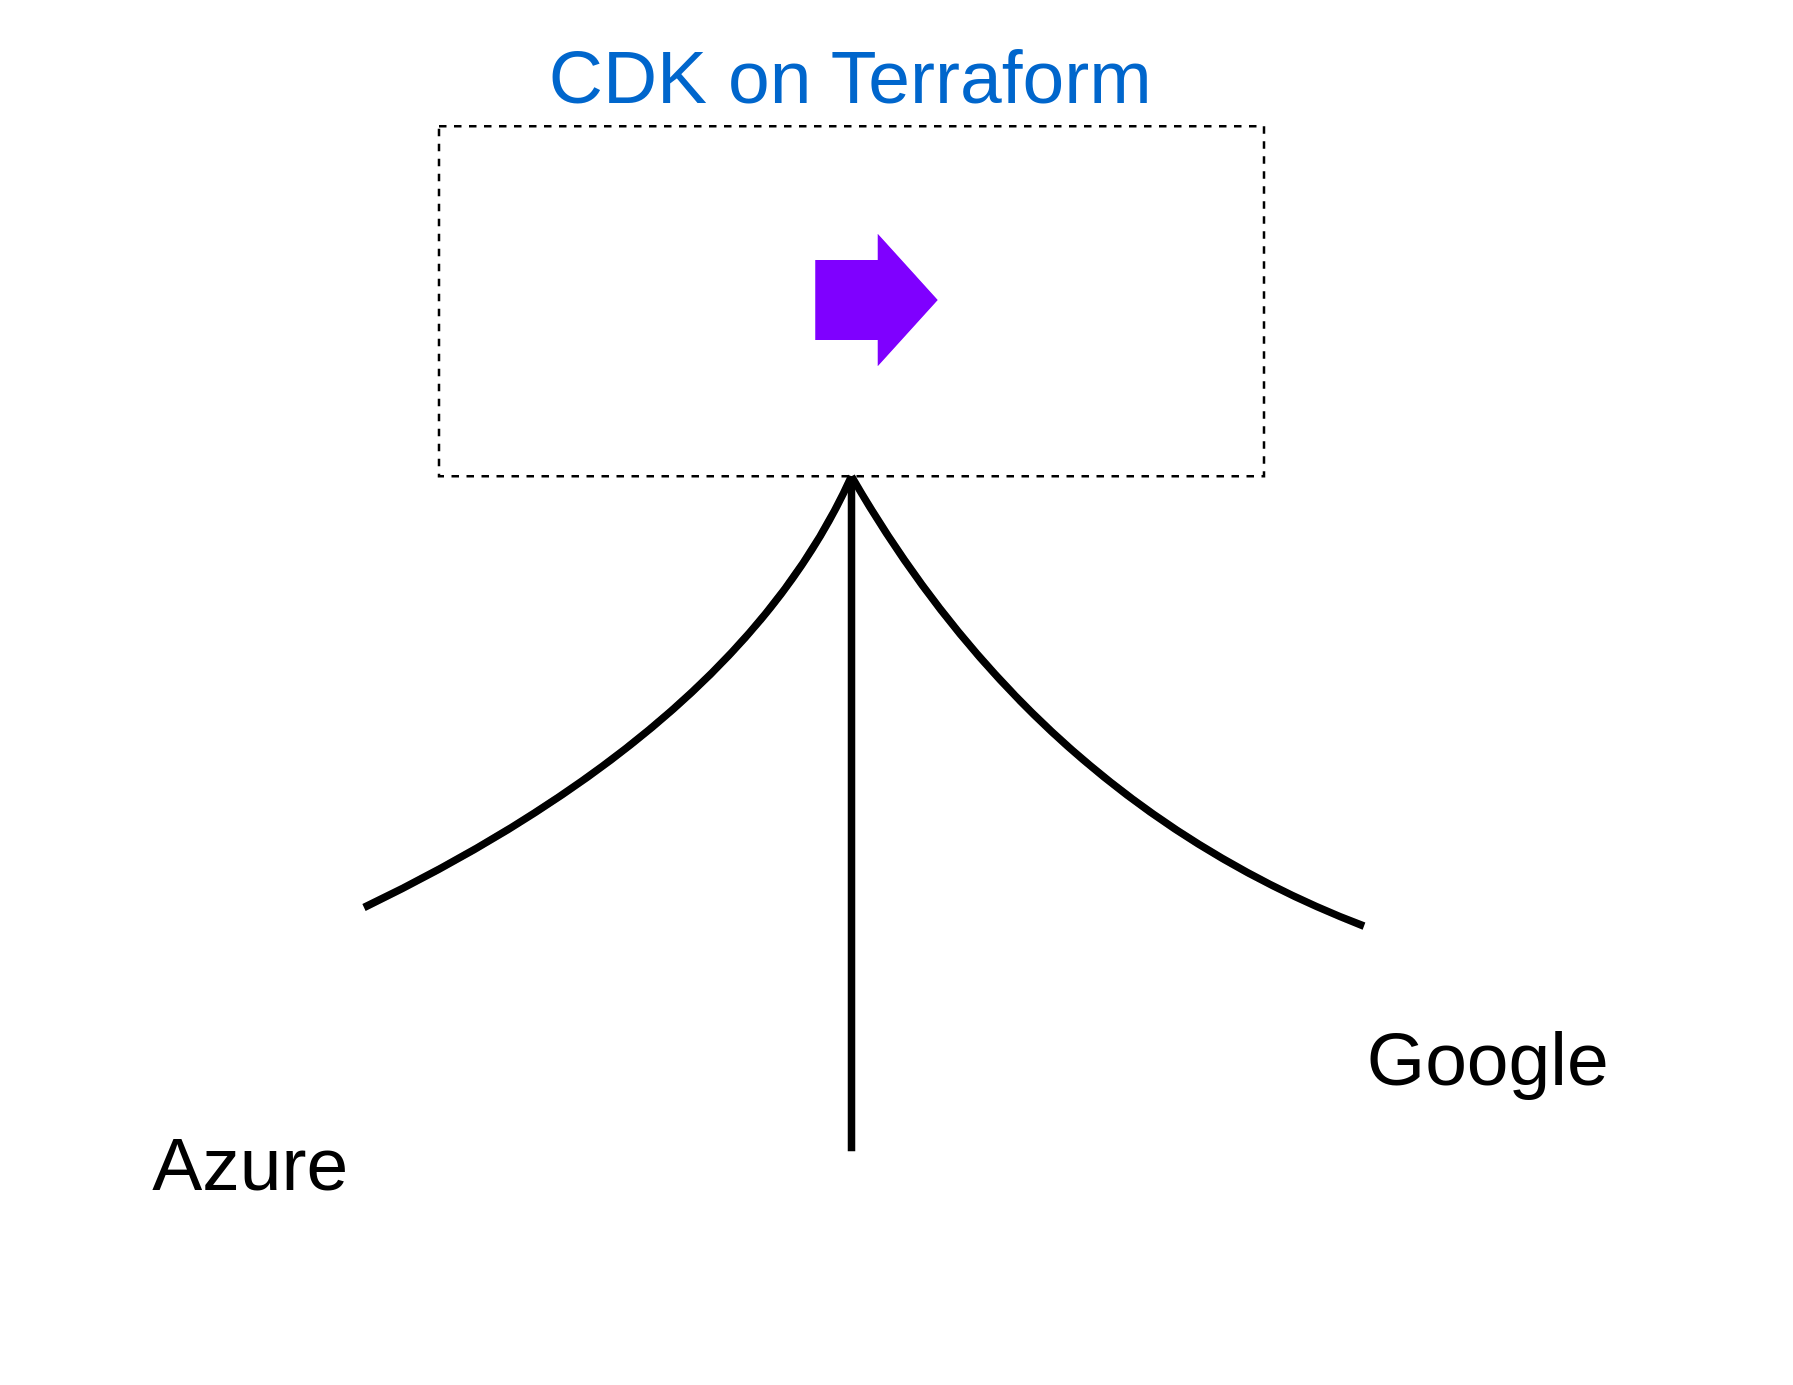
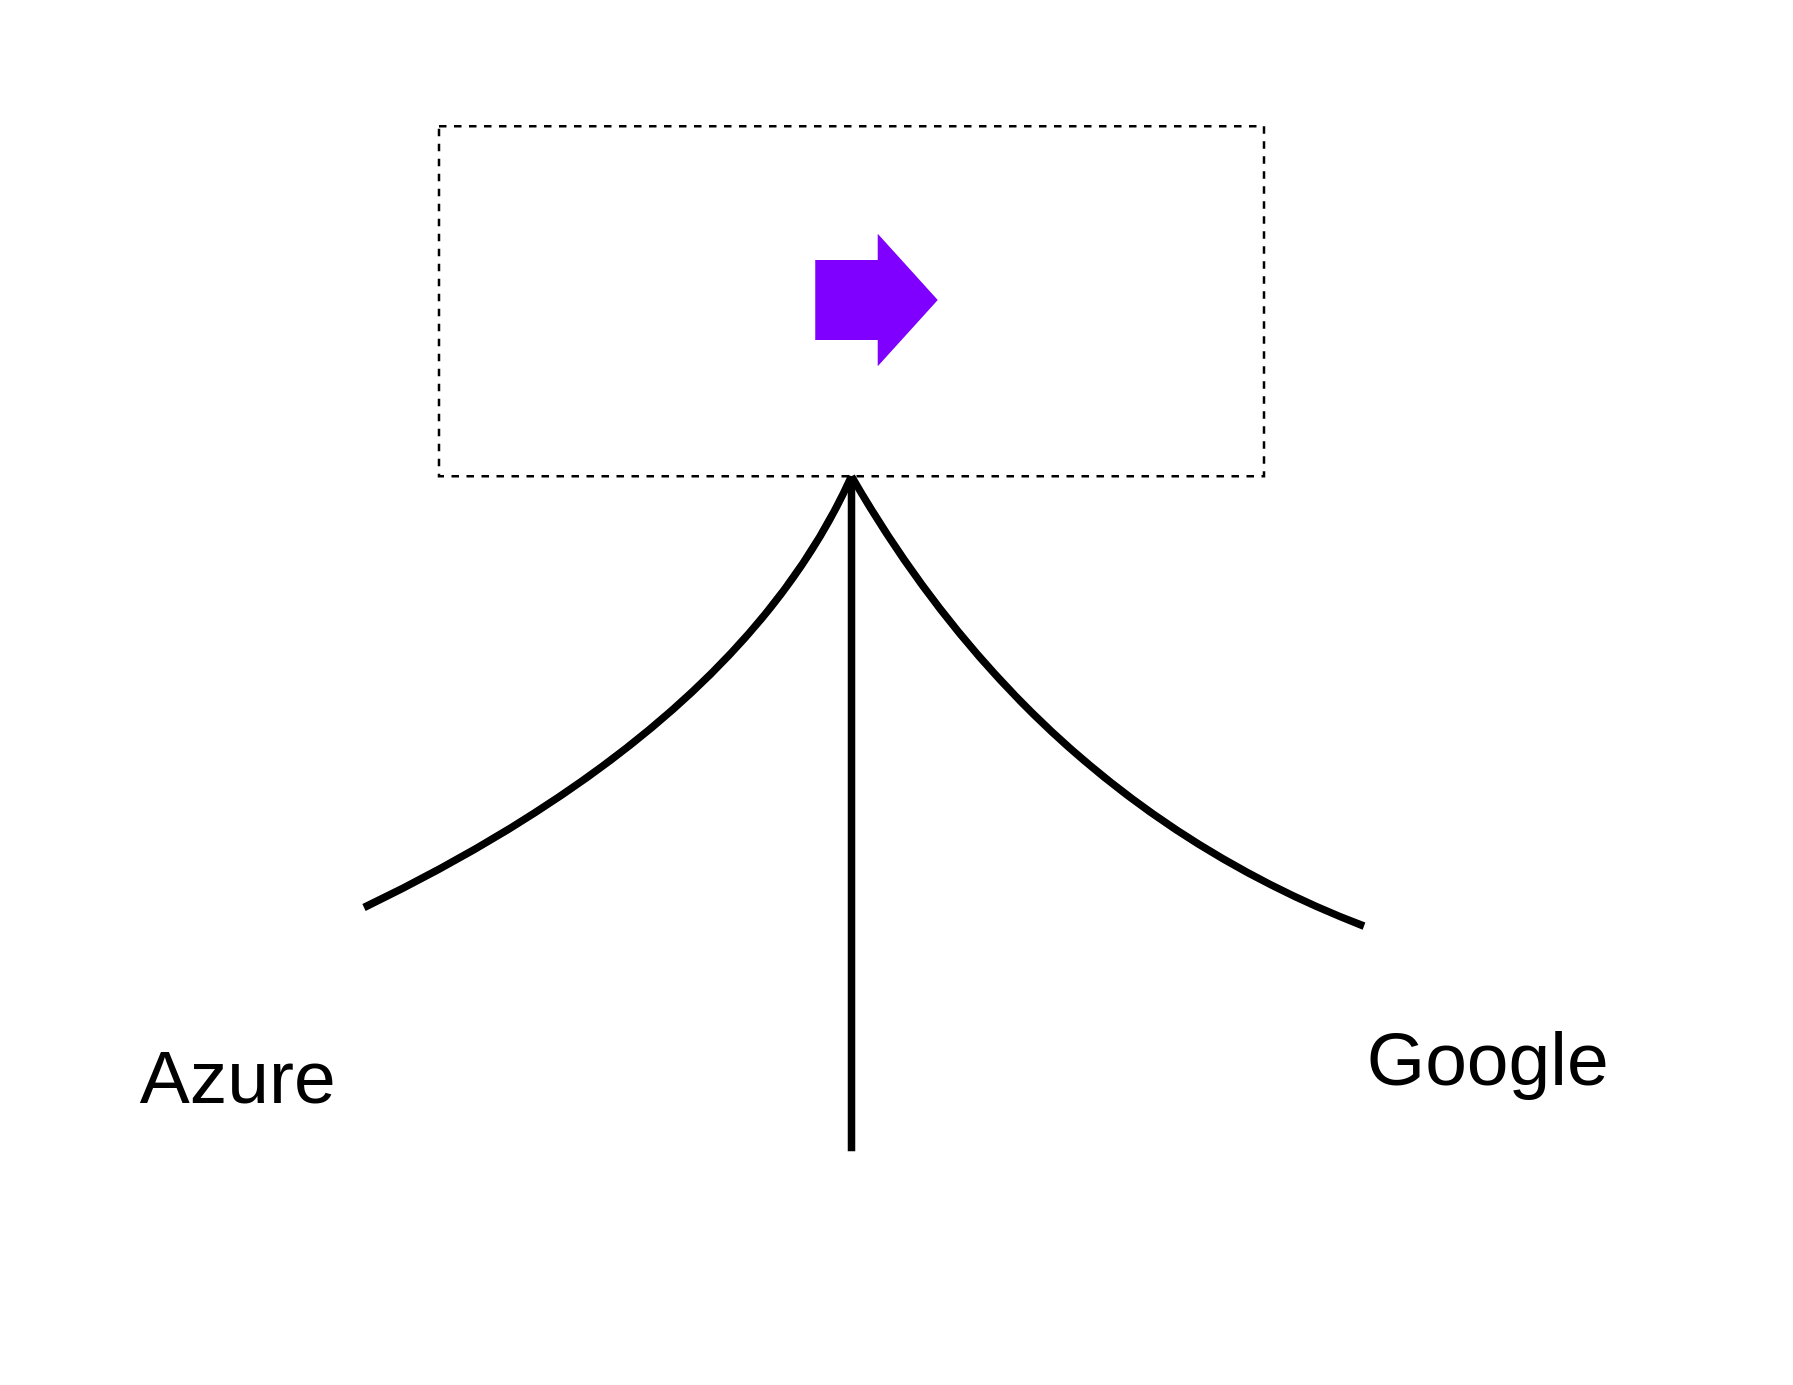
node "CDK on Terraform": removed
node "Azure": moved (251, 1164) -> (239, 1076)
